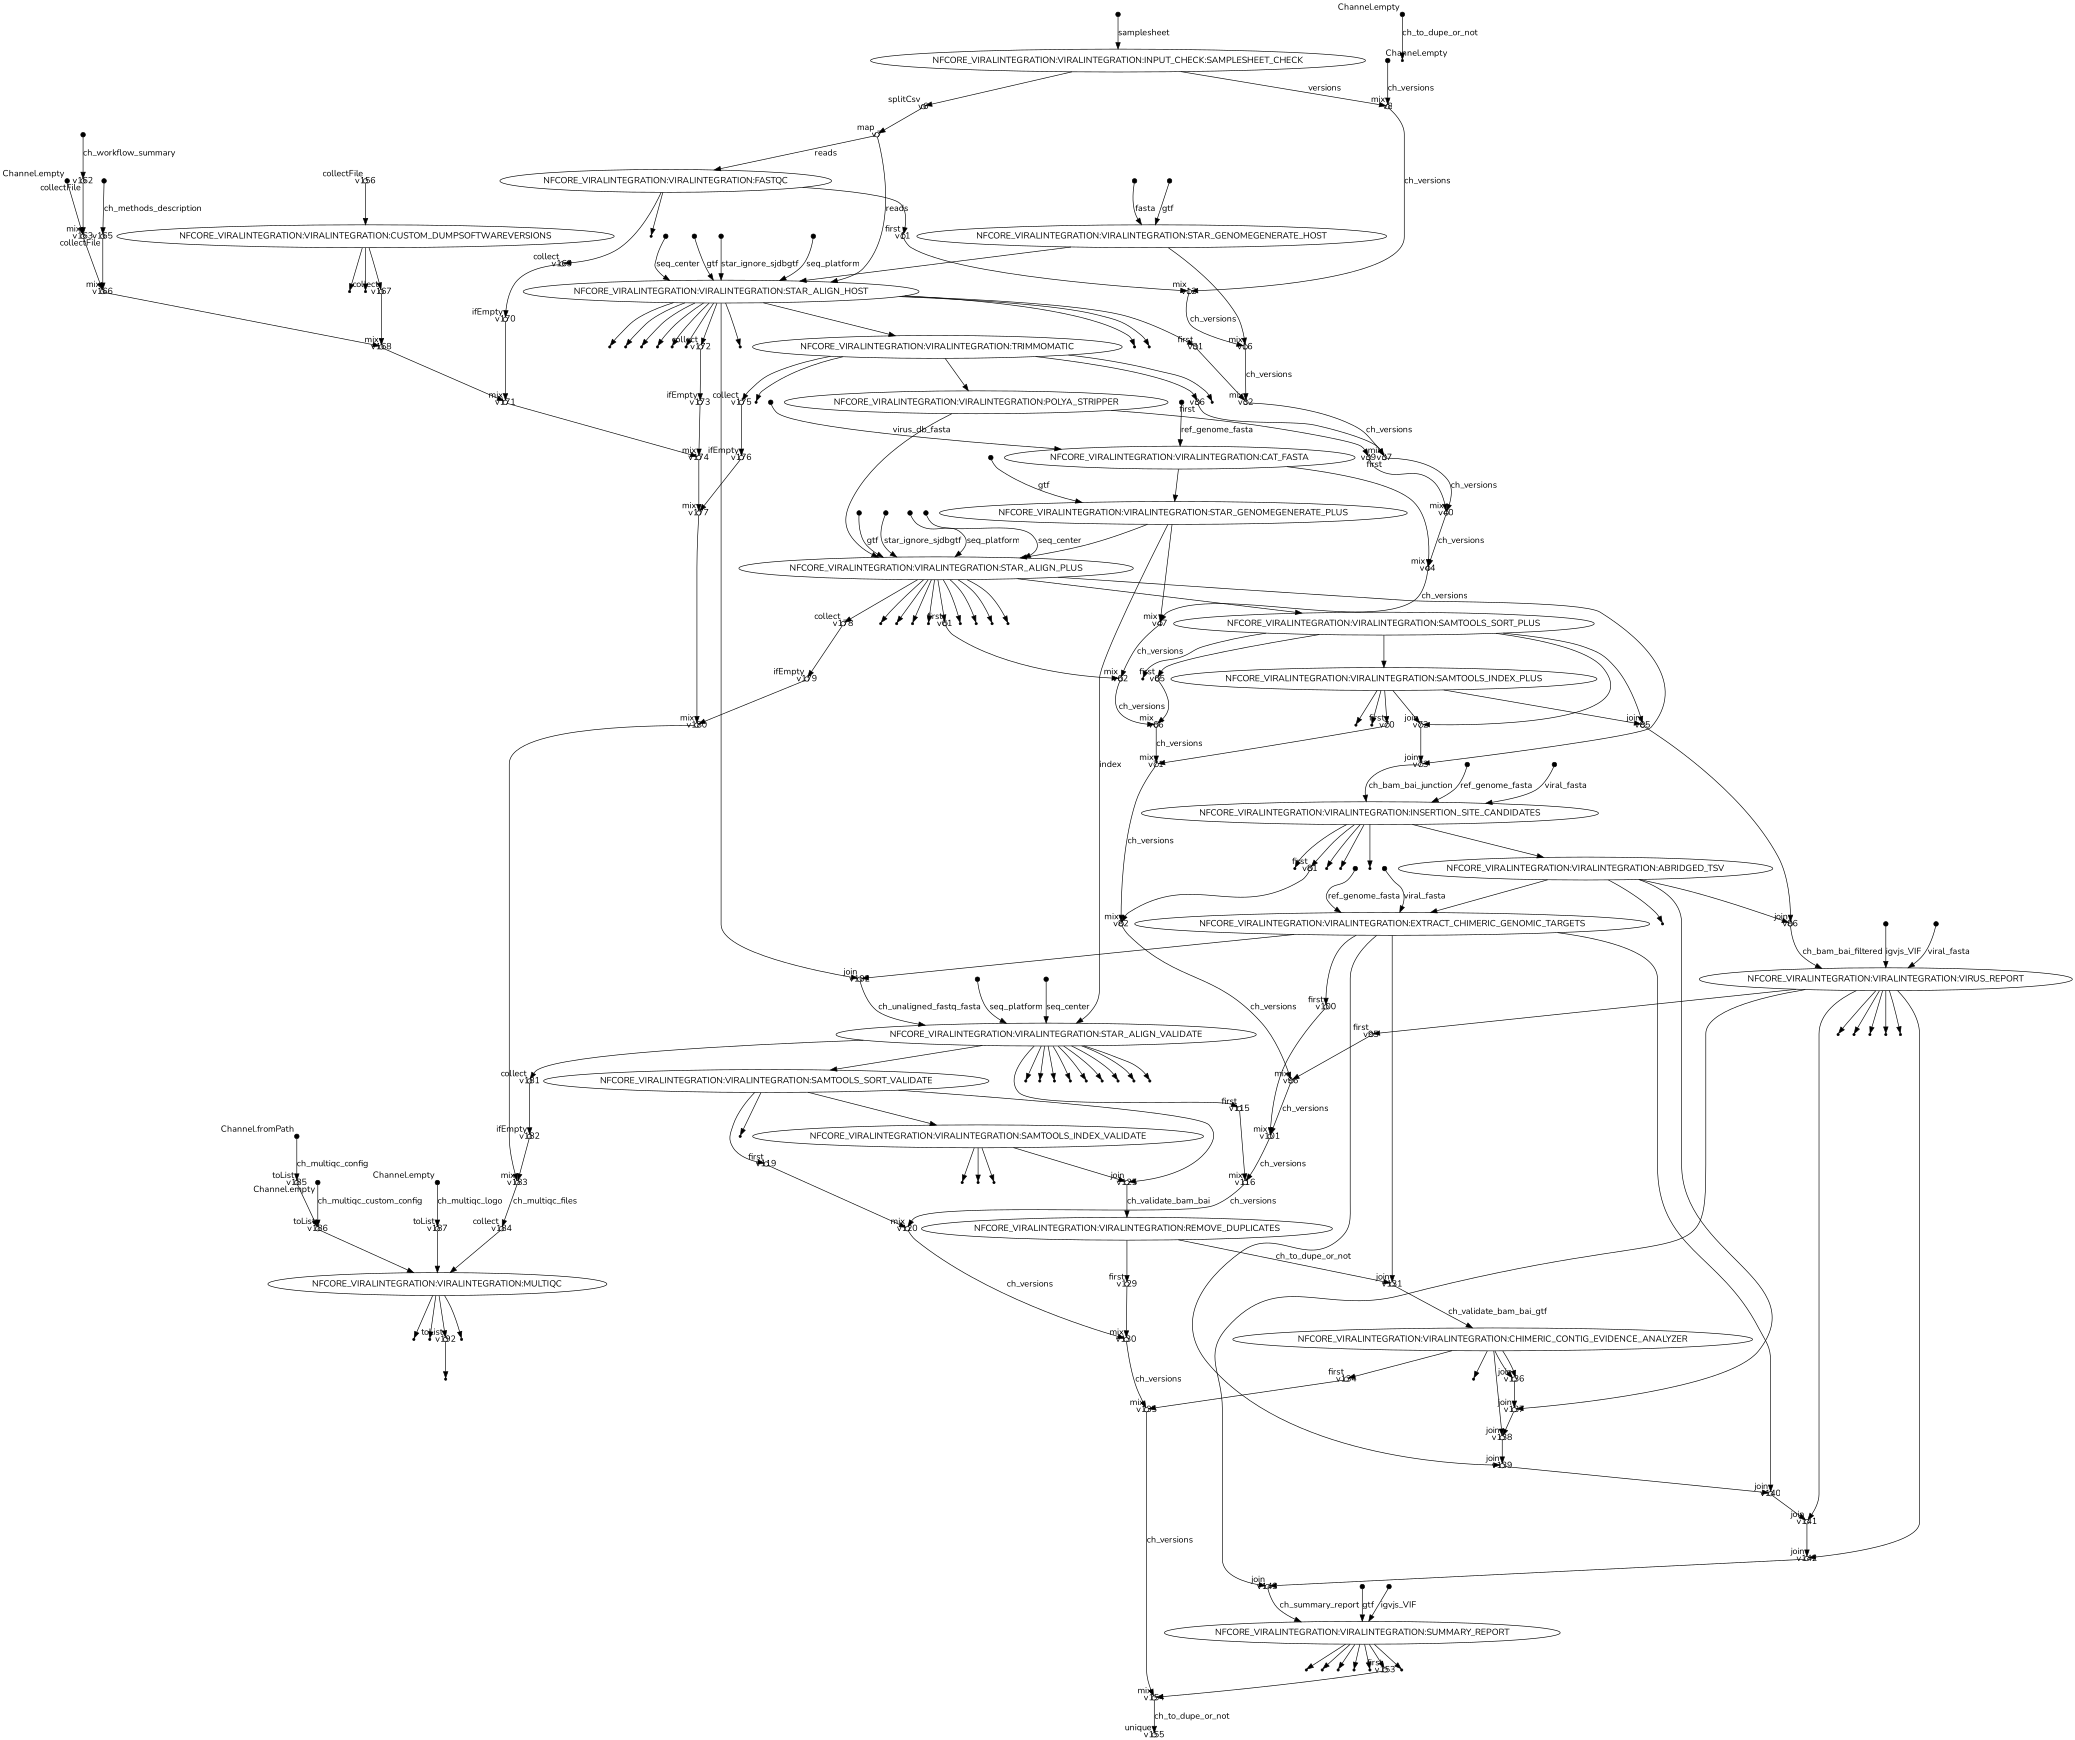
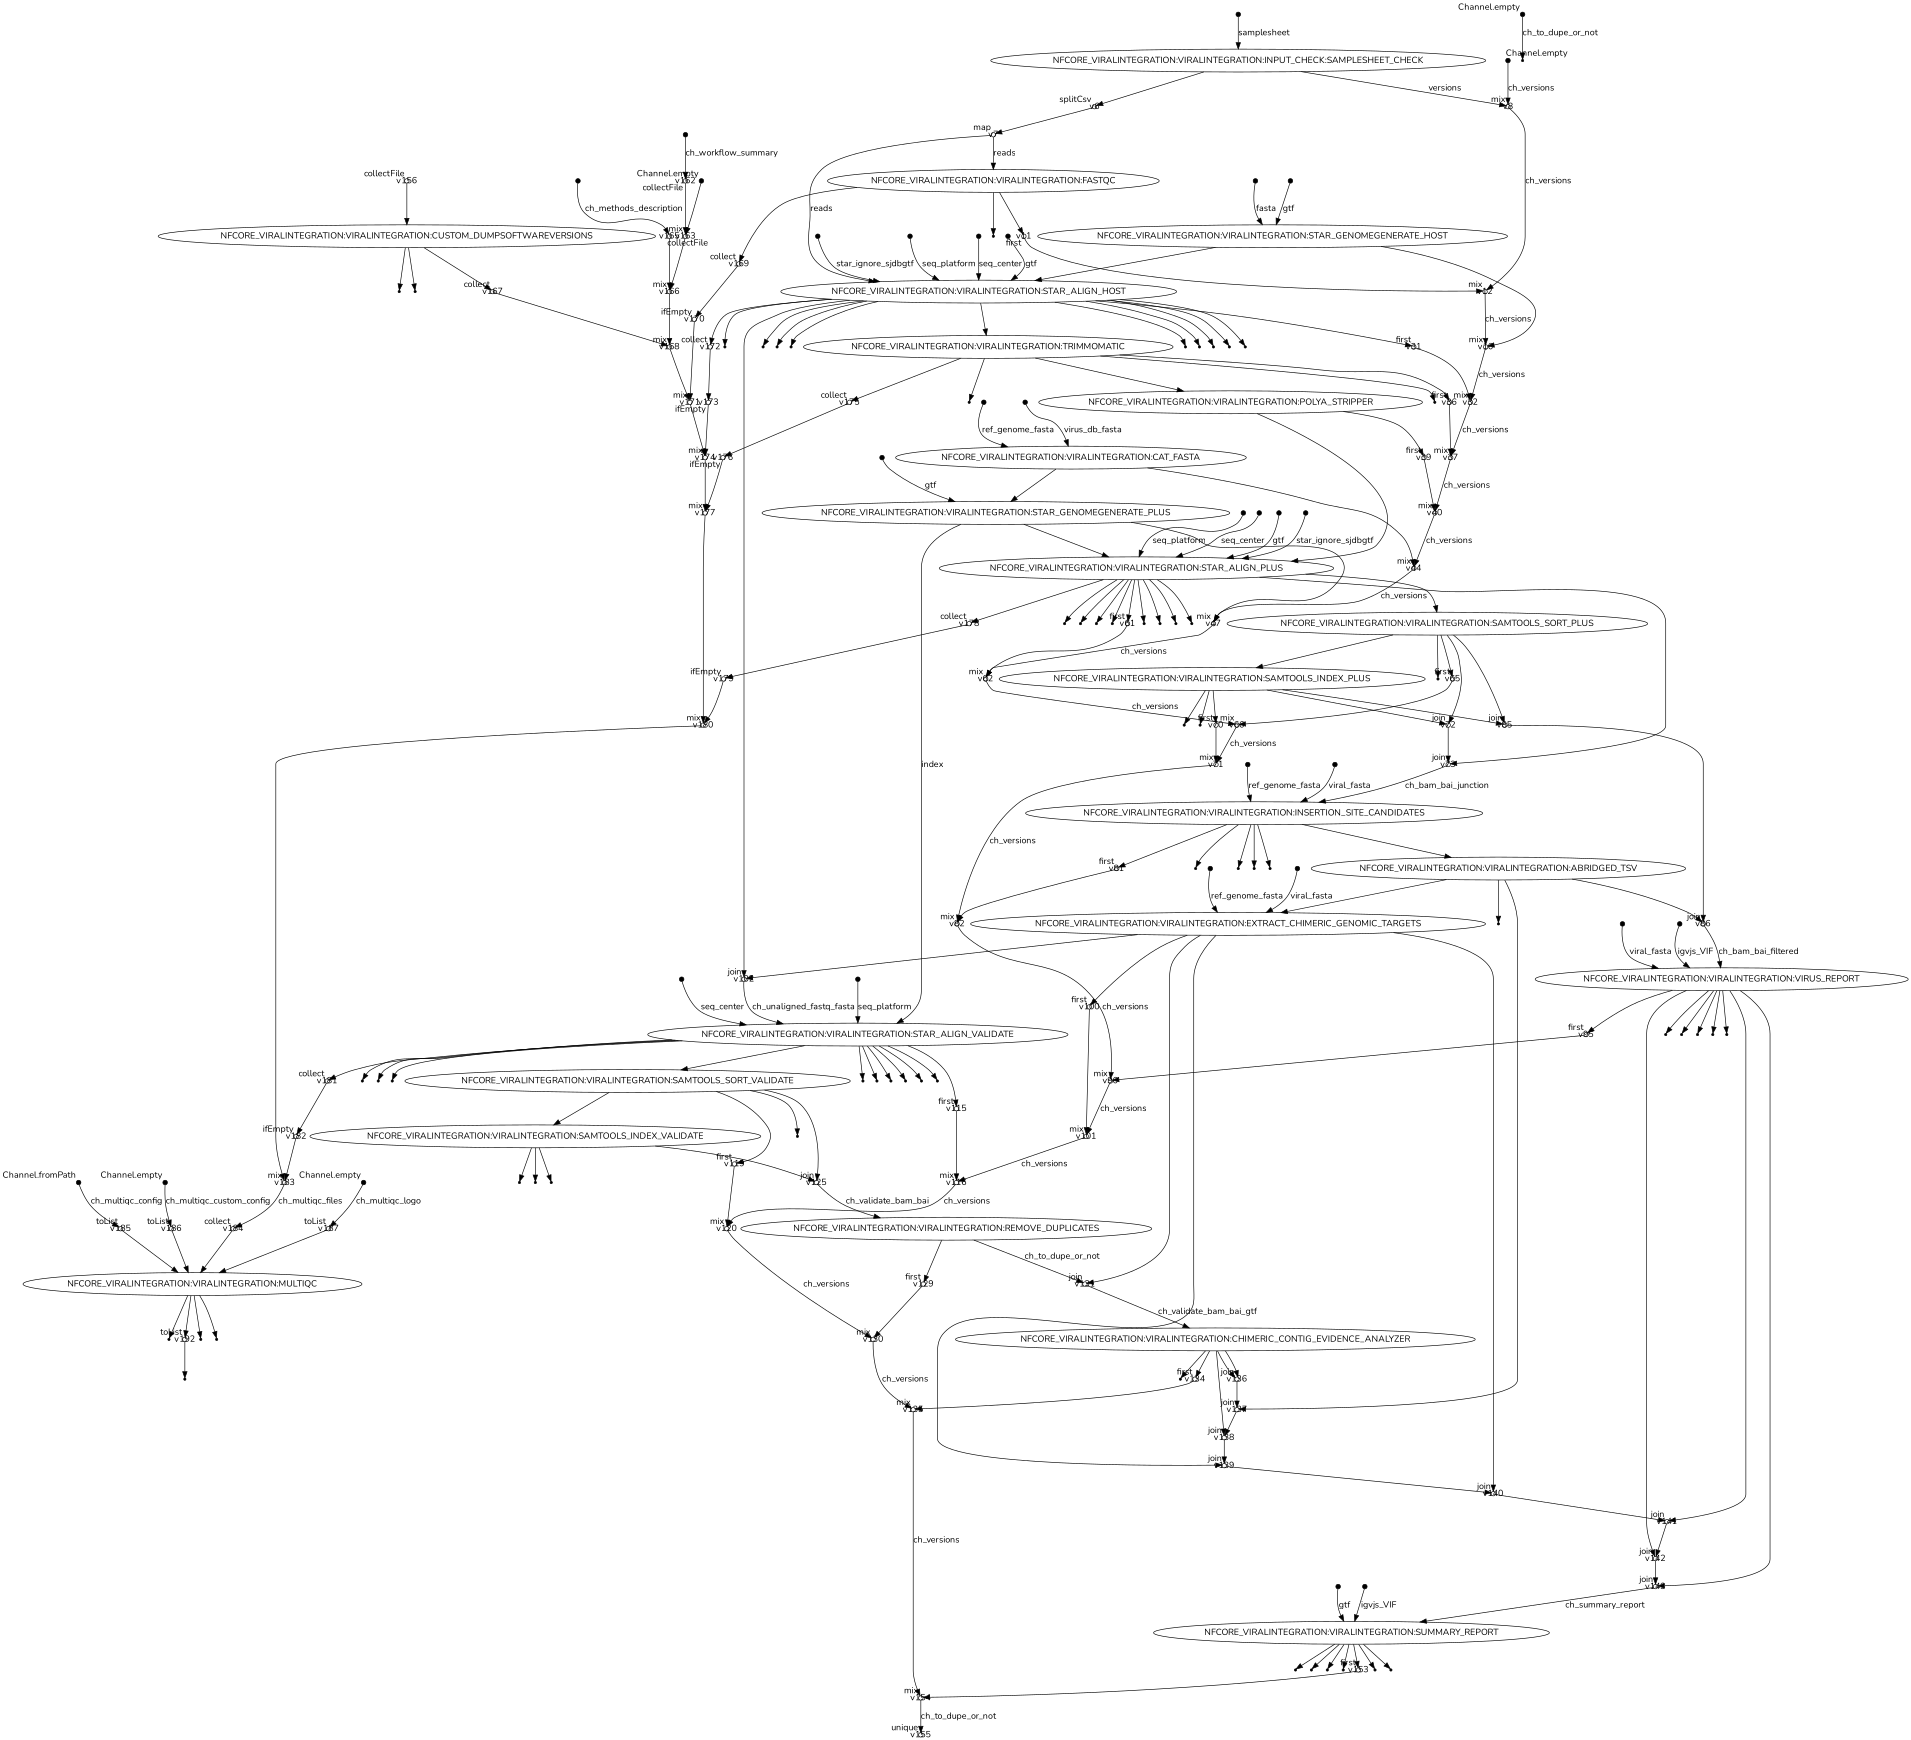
edge "v185 toList" -> "v186 toList": now "v185 toList" -> "NFCORE_VIRALINTEGRATION:VIRALINTEGRATION:MULTIQC"
